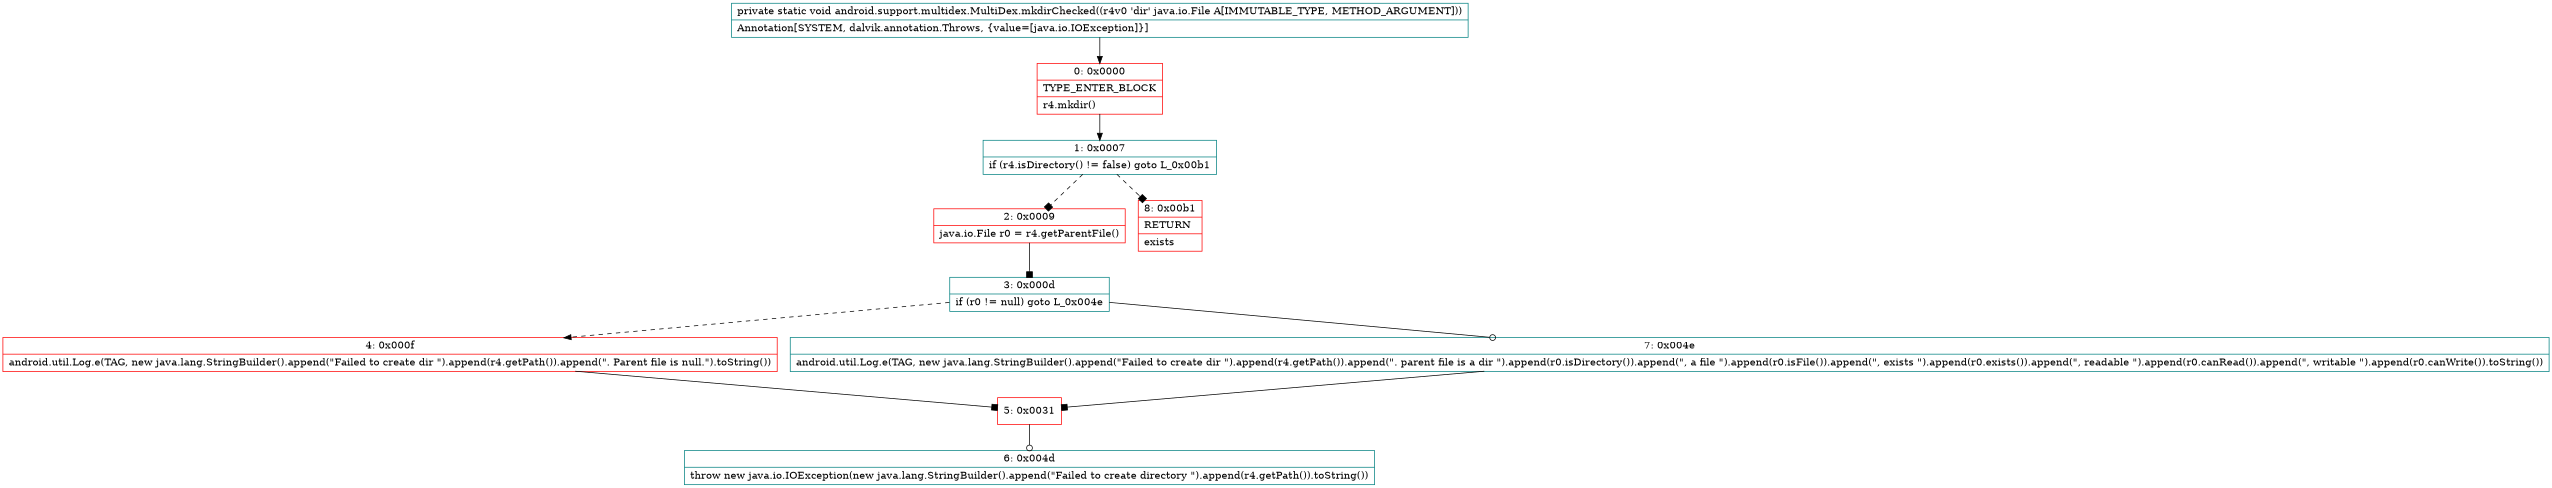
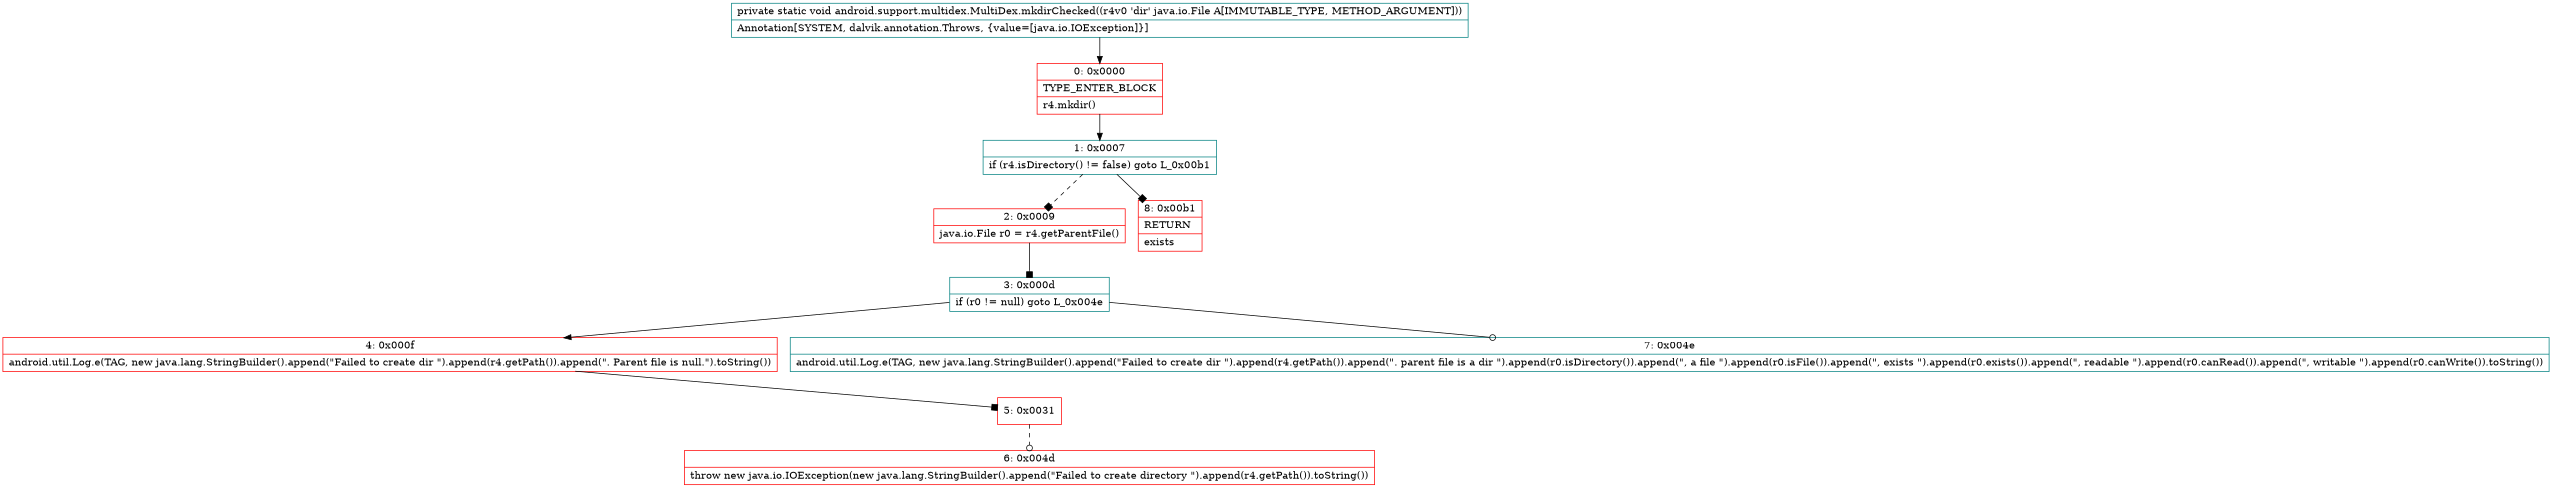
edge "1: 0x0007" -> "8: 0x00b1": style dashed -> solid
edge "3: 0x000d" -> "4: 0x000f": style dashed -> solid
edge "7: 0x004e" -> "5: 0x0031": removed
edge "5: 0x0031" -> "6: 0x004d": style solid -> dashed
node "6: 0x004d": color teal -> red
